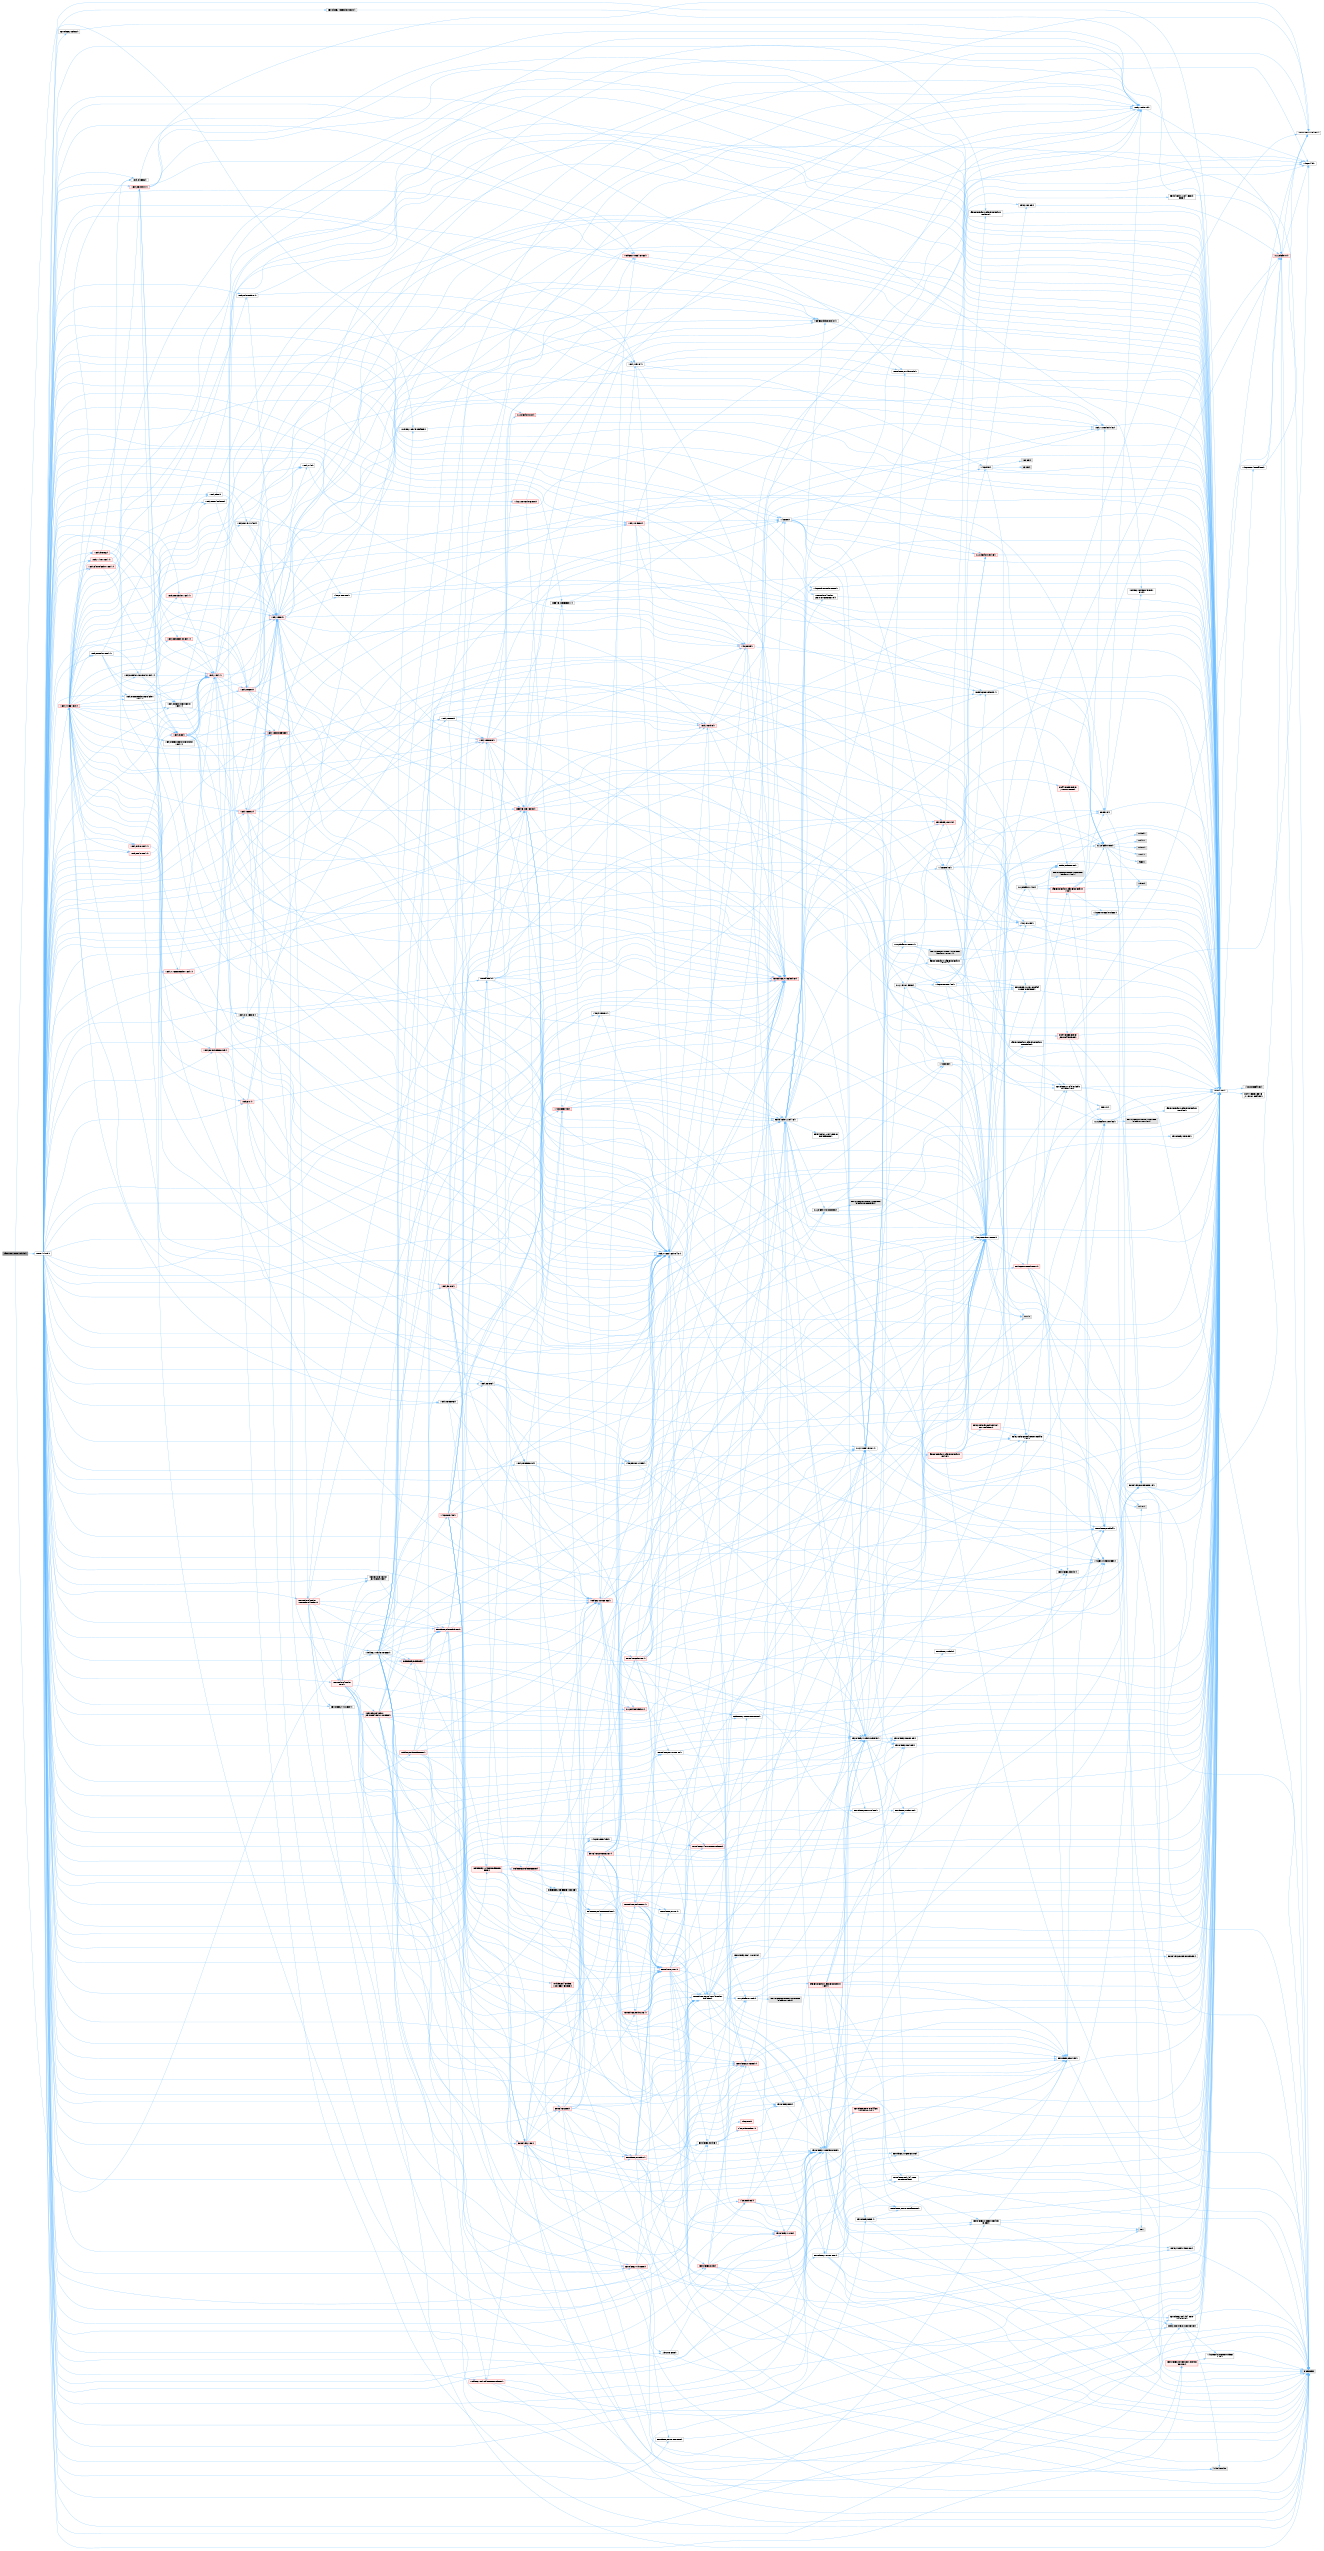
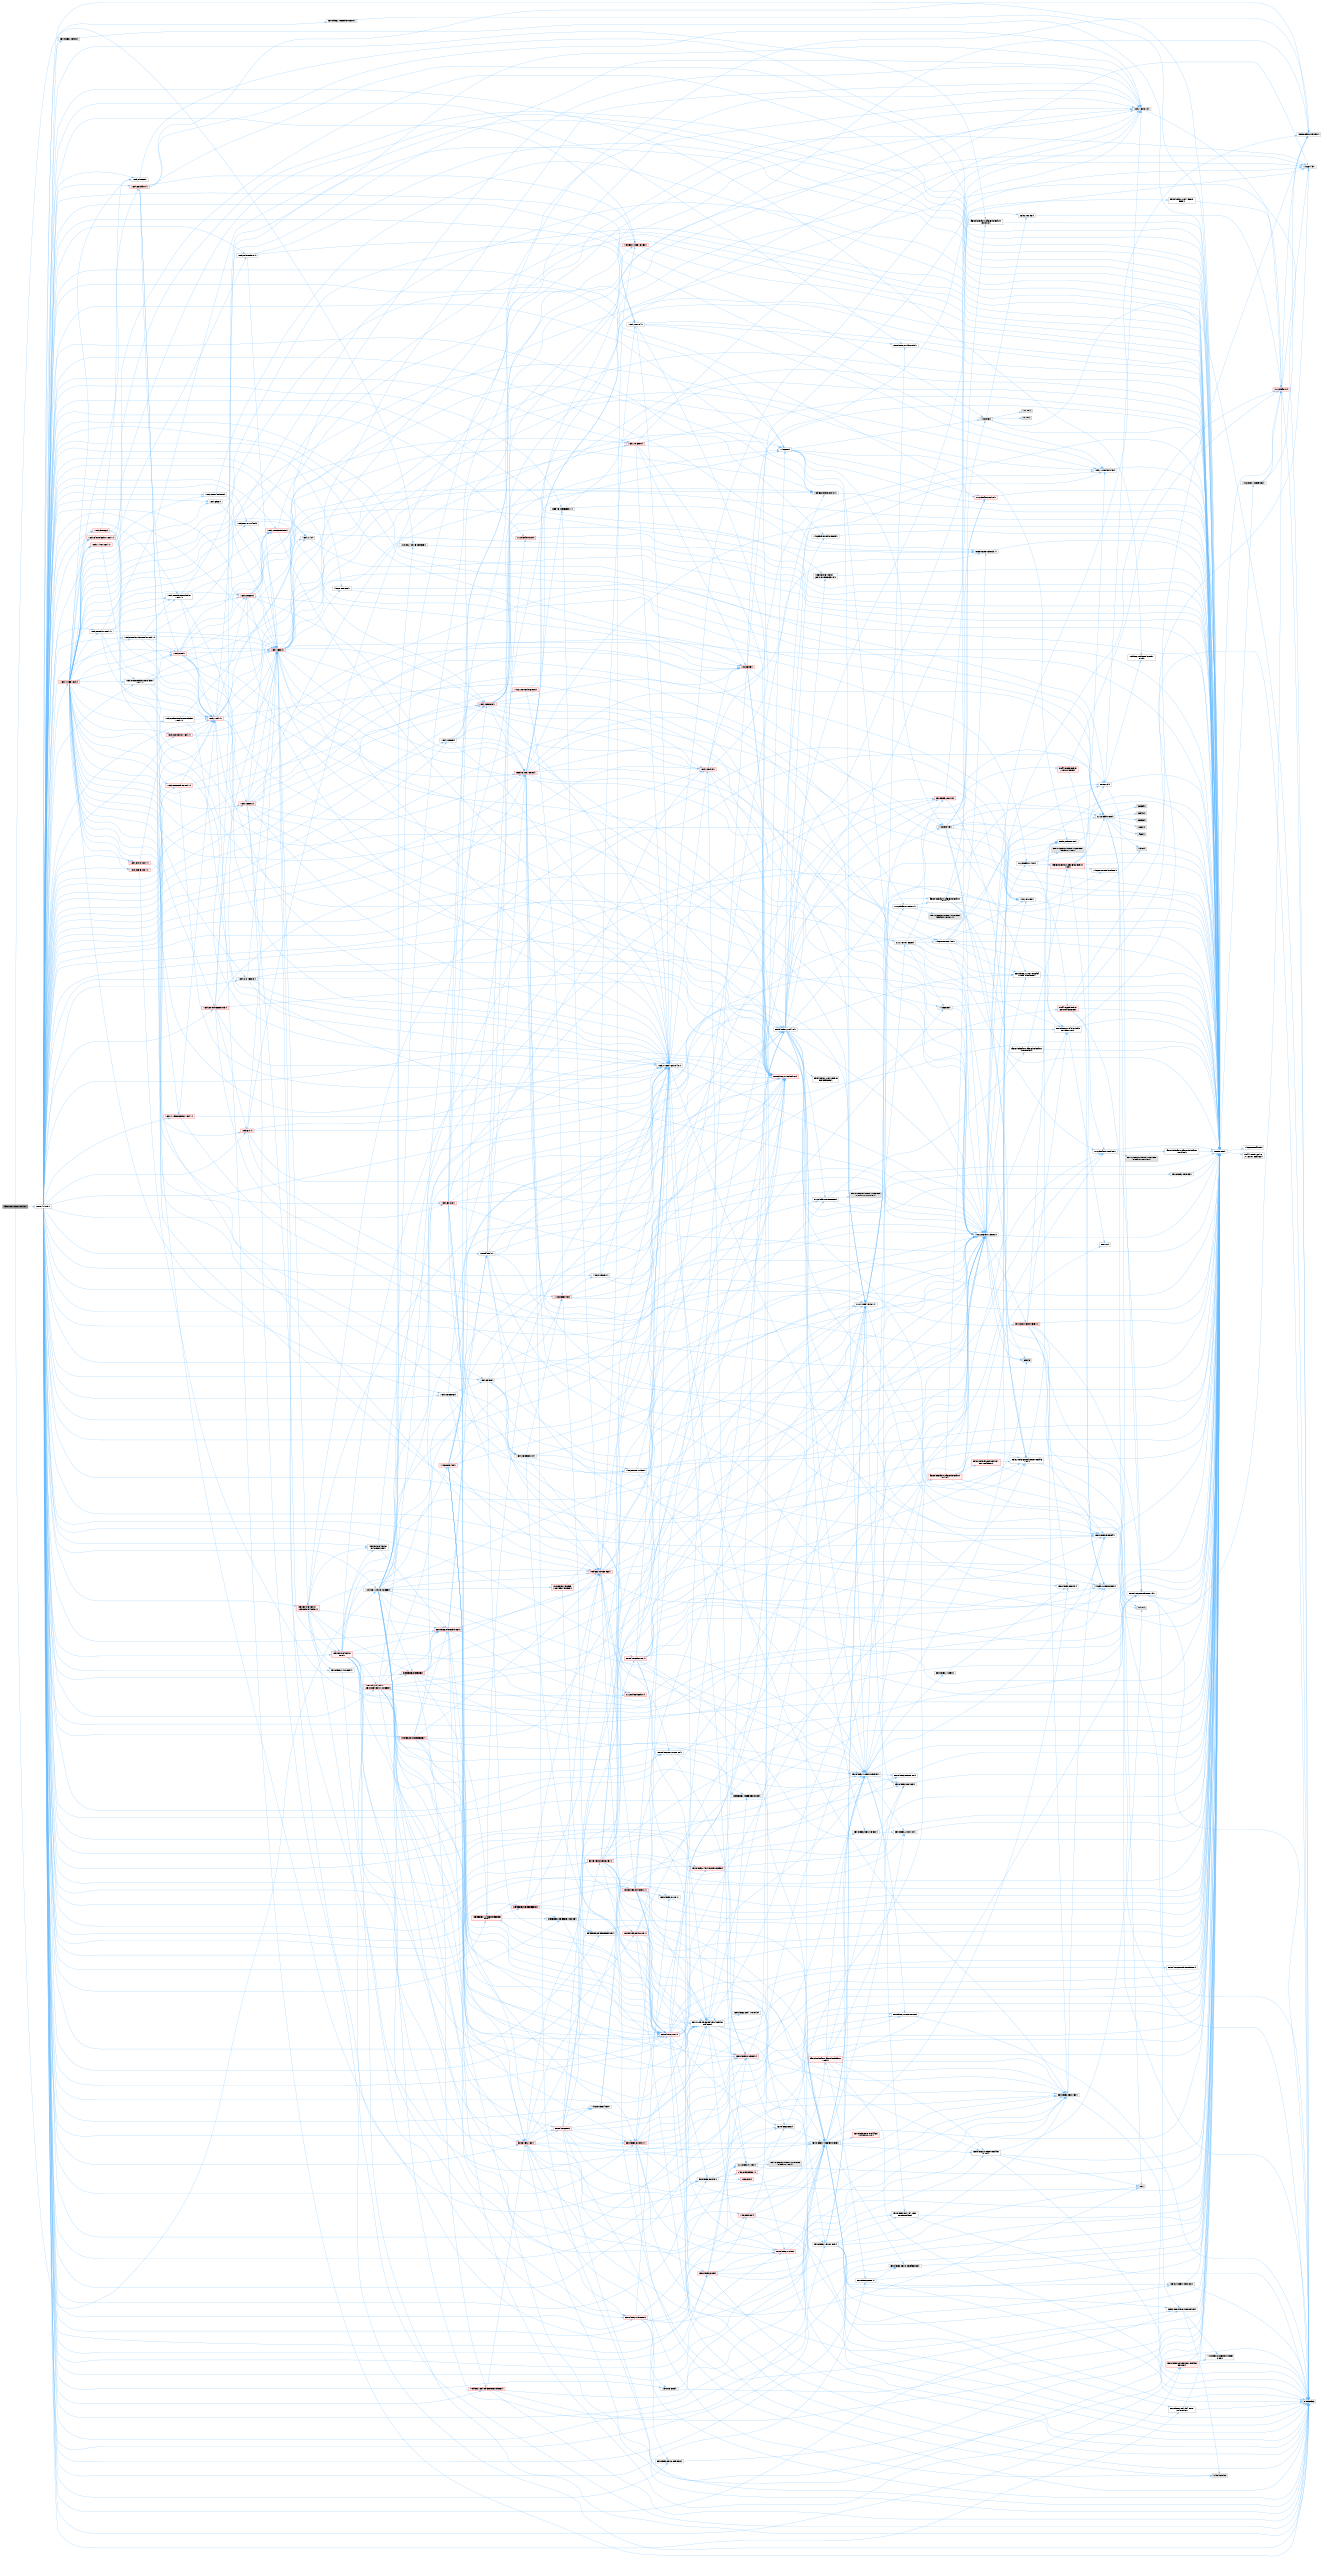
edge "Modules/Boilerplate /ModuleBoilerplate.h" -> "HAL/UnrealMemory.h": added
node "Containers/ContainerAllocation Policies.h": label "Containers/ContainerAllocation Policies.h" -> "EnumAsByte/ContainerAllocation Policies.h"
